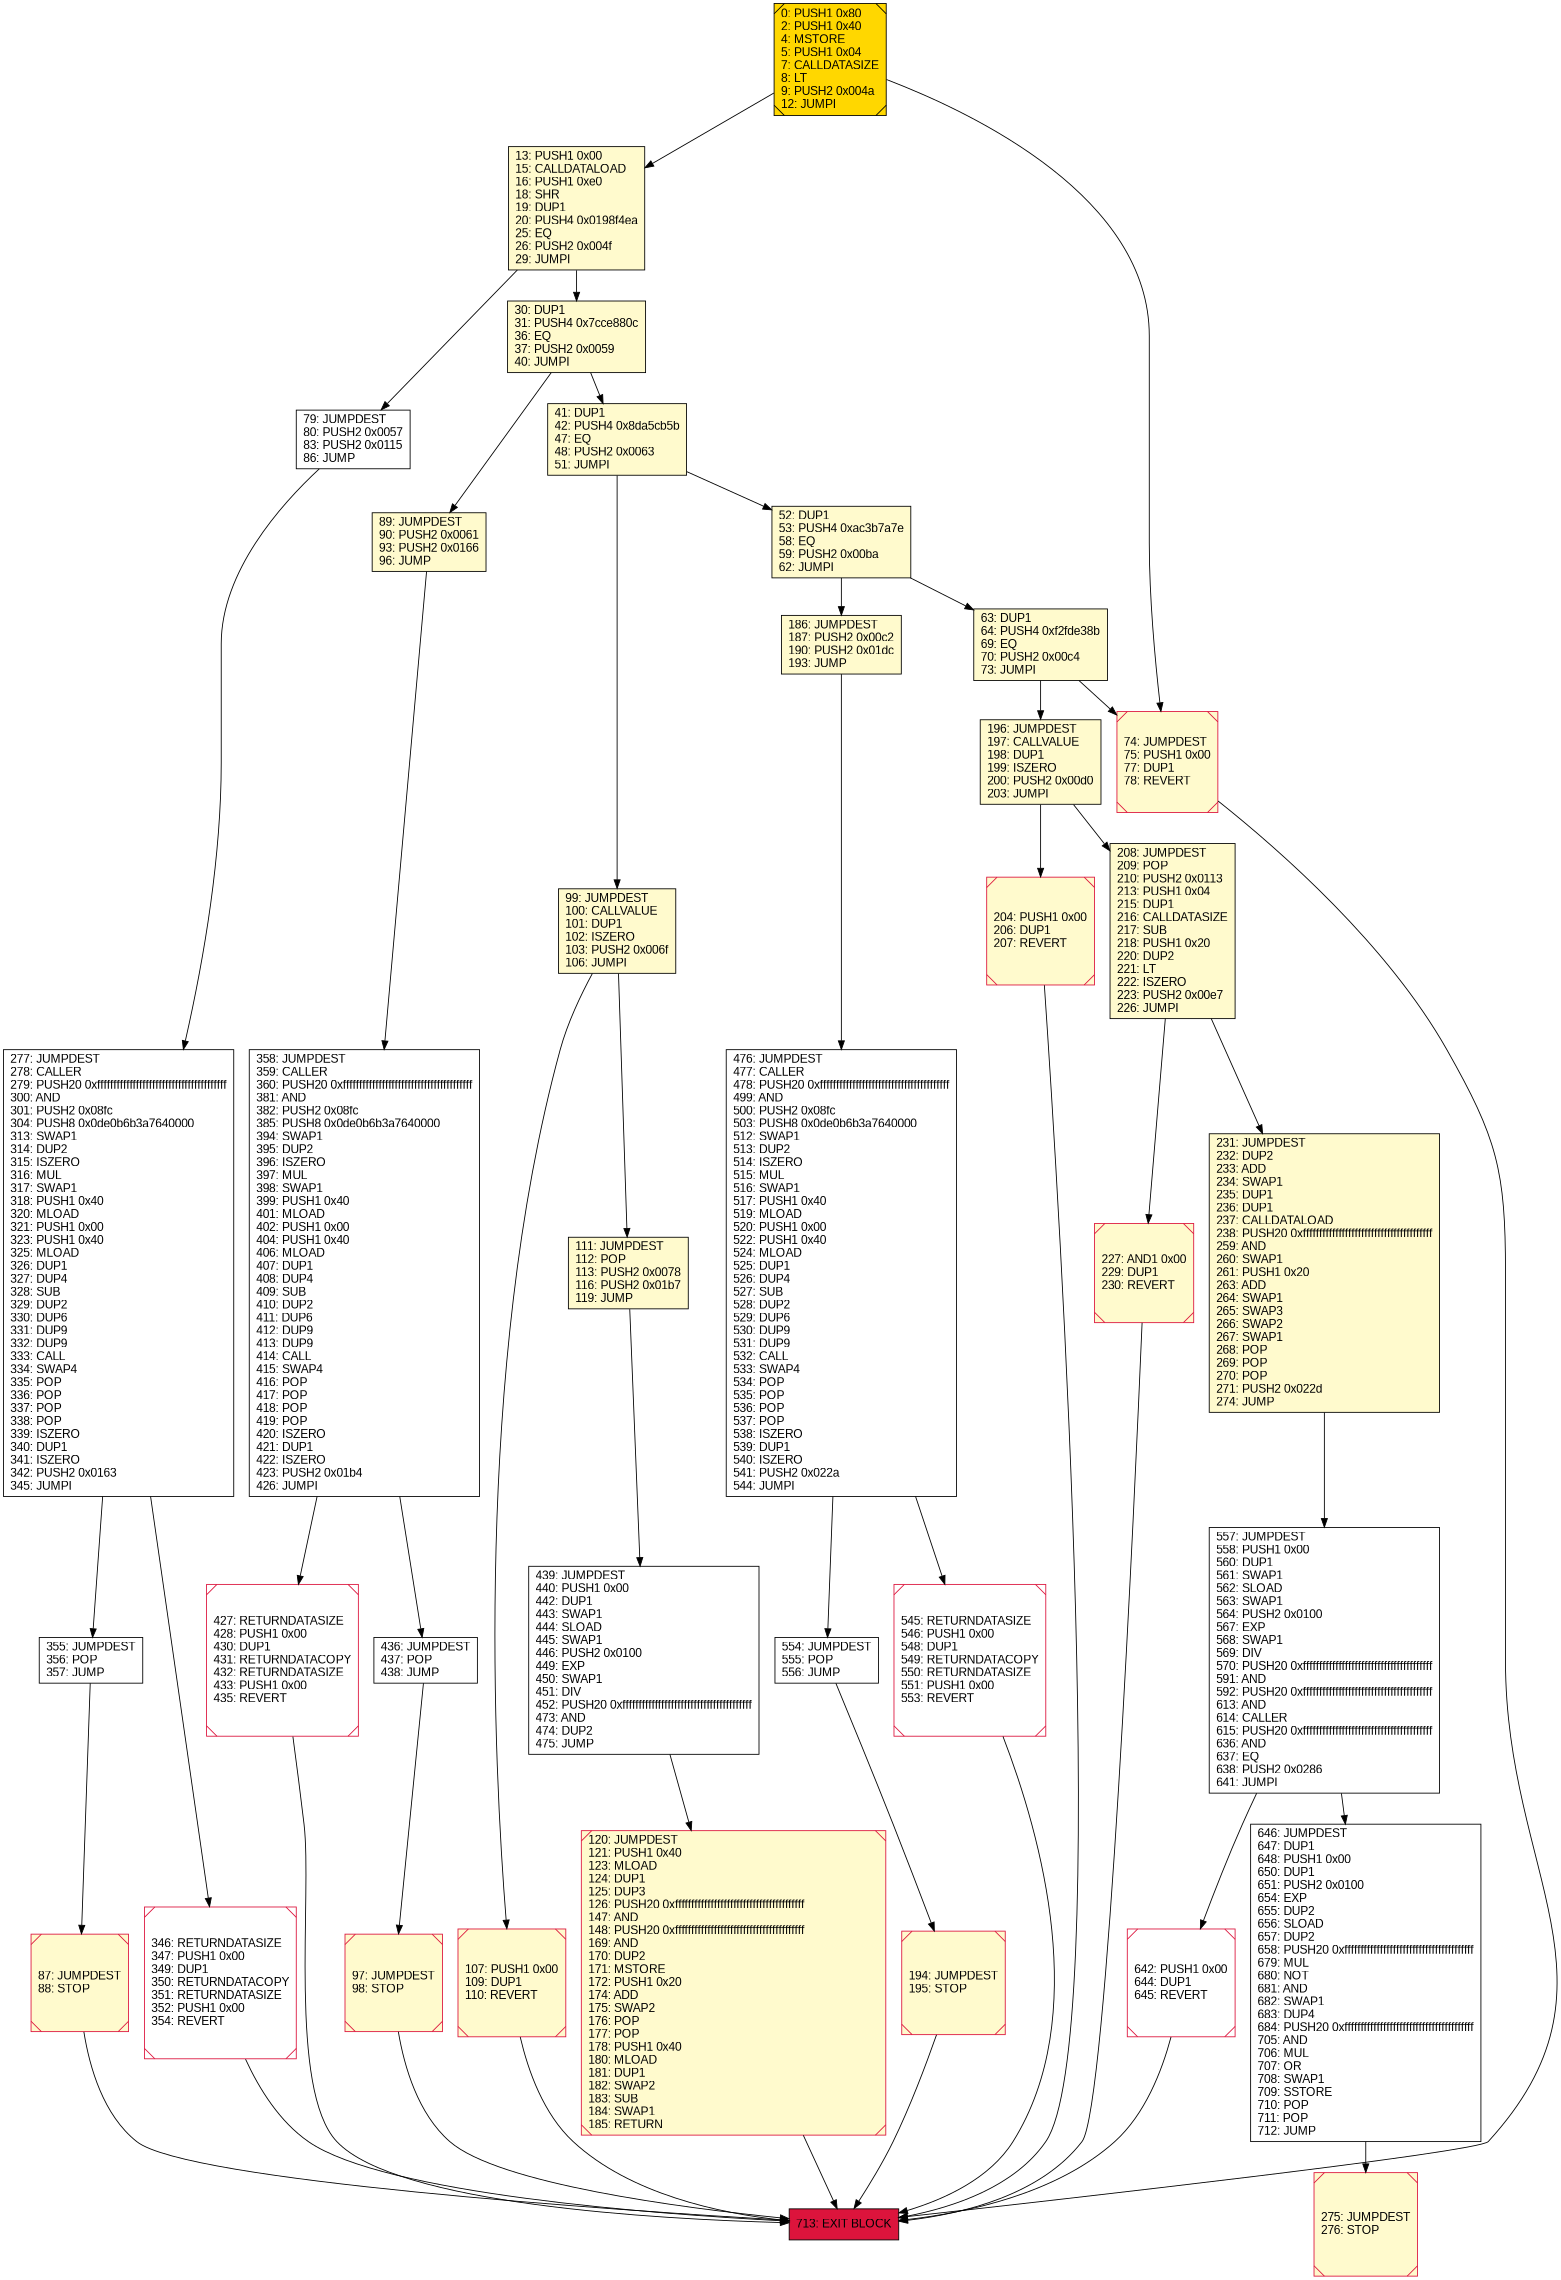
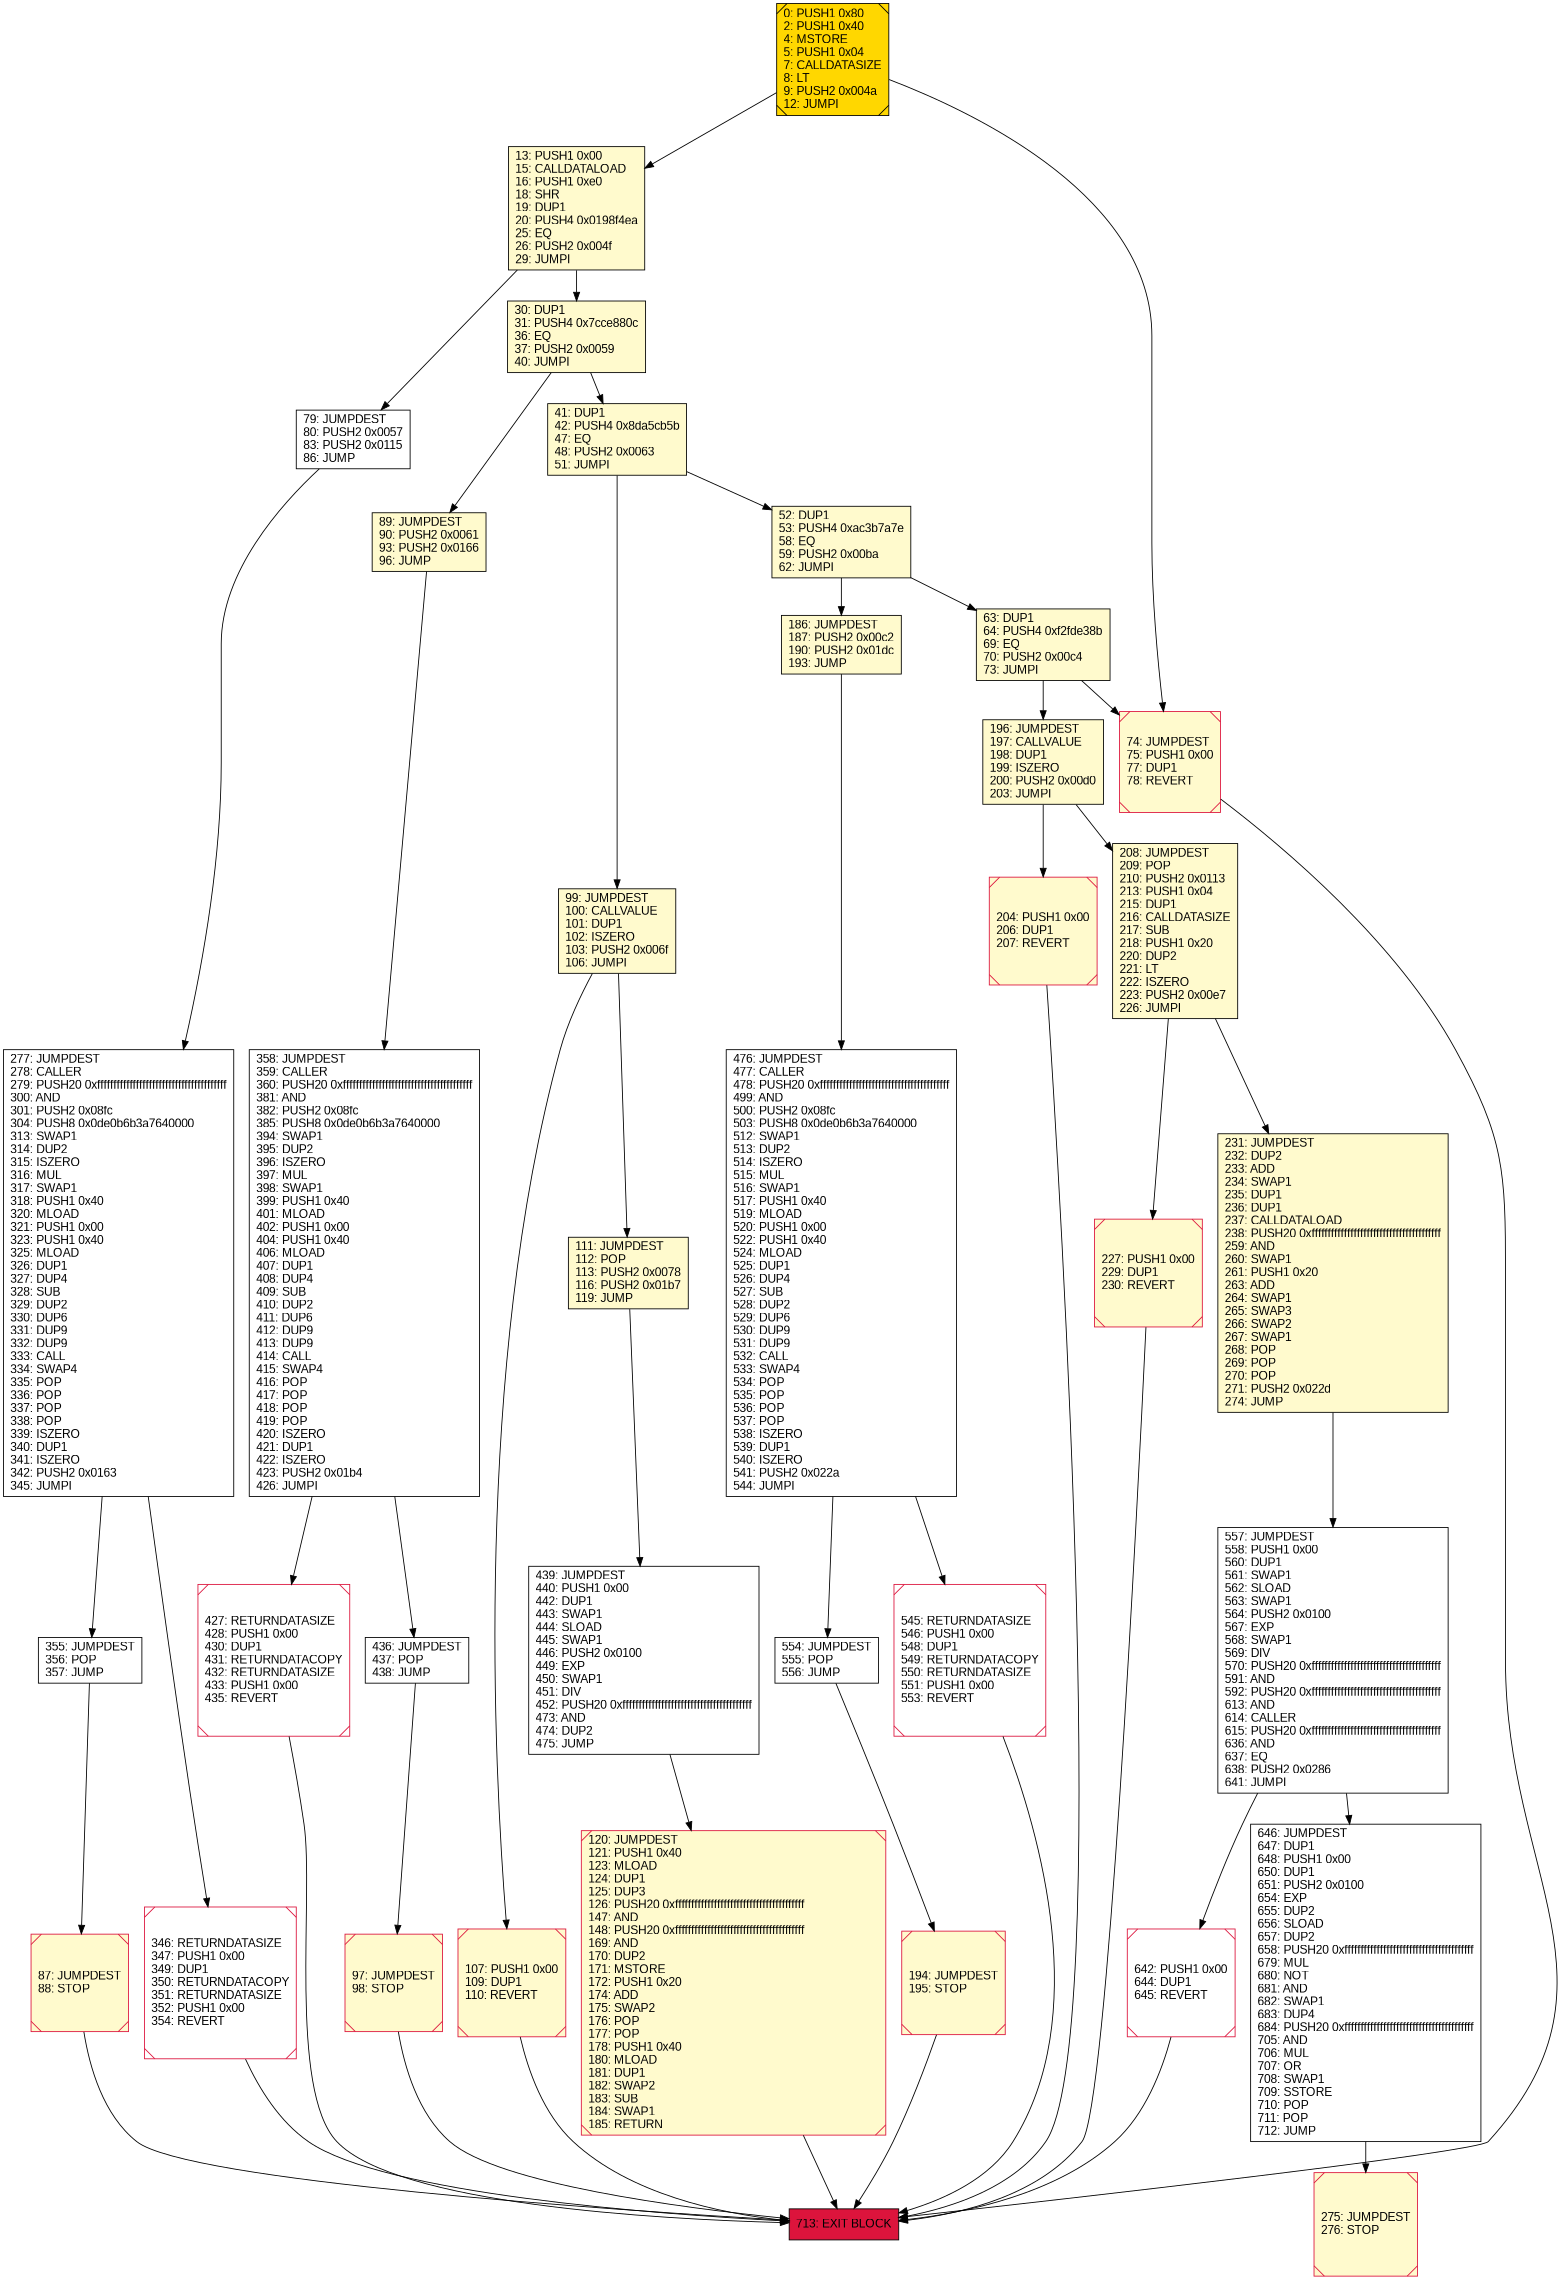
node "227: AND1 0x00 229: DUP1 230: REVERT": label "227: AND1 0x00 229: DUP1 230: REVERT" -> "227: PUSH1 0x00 229: DUP1 230: REVERT"
